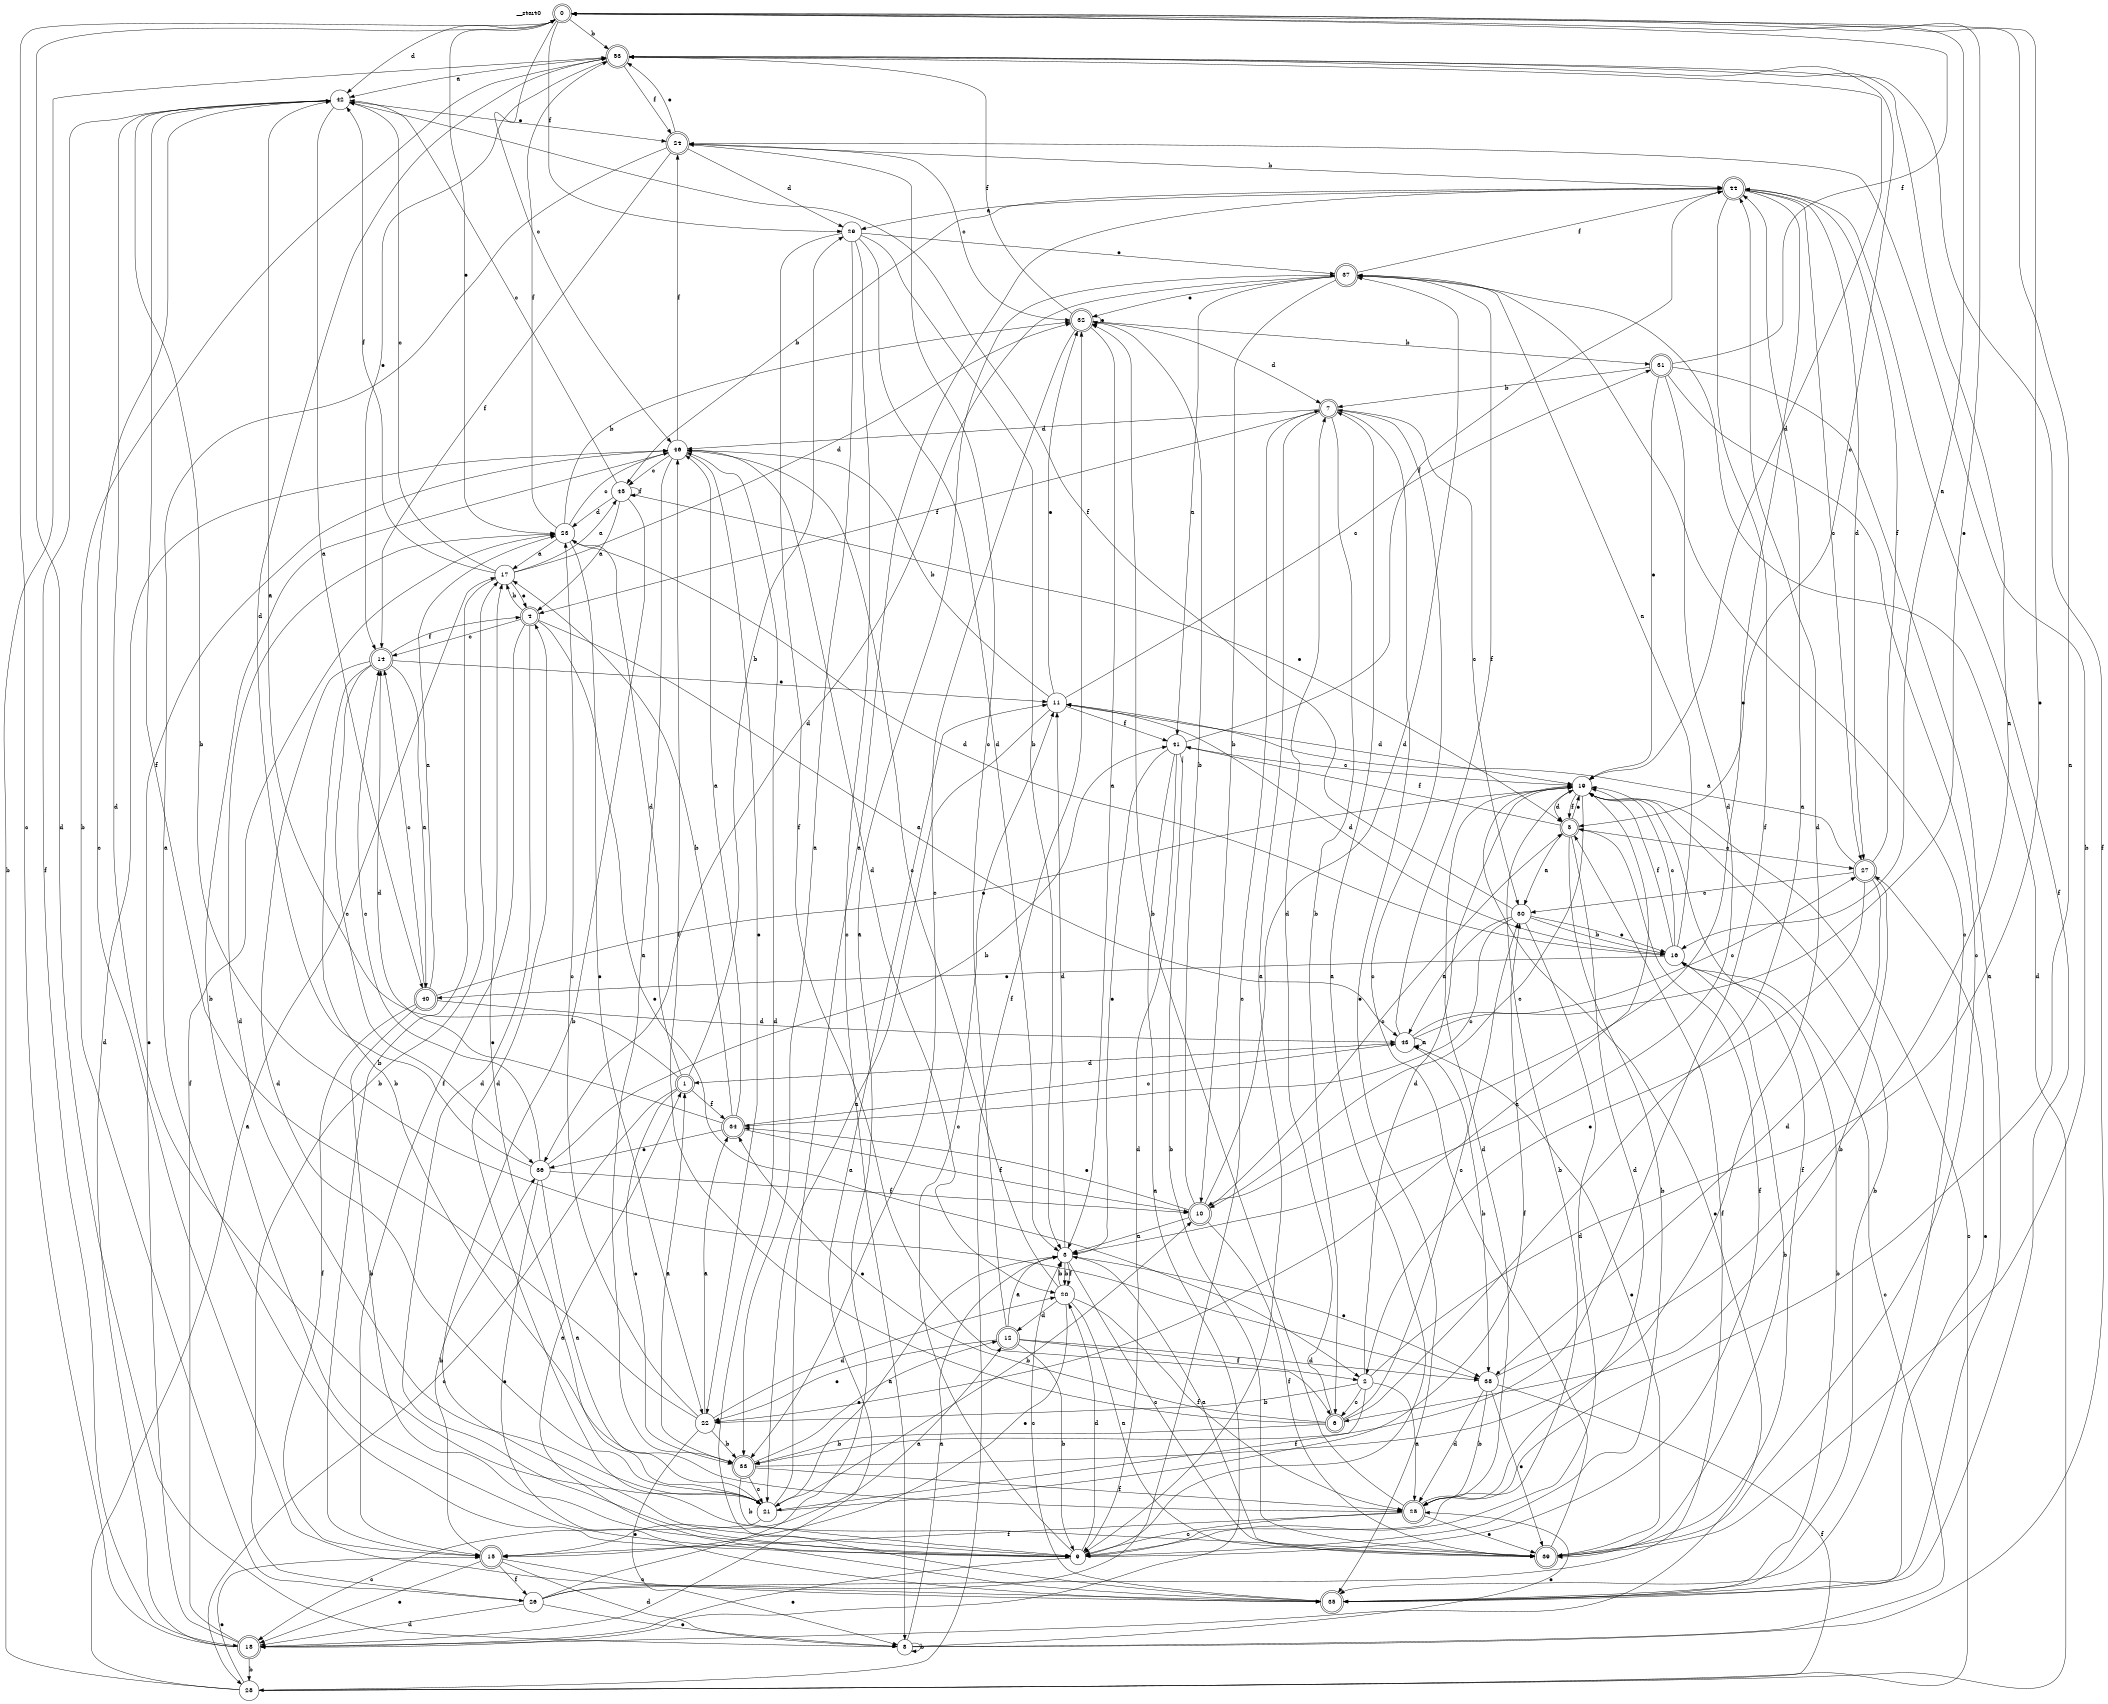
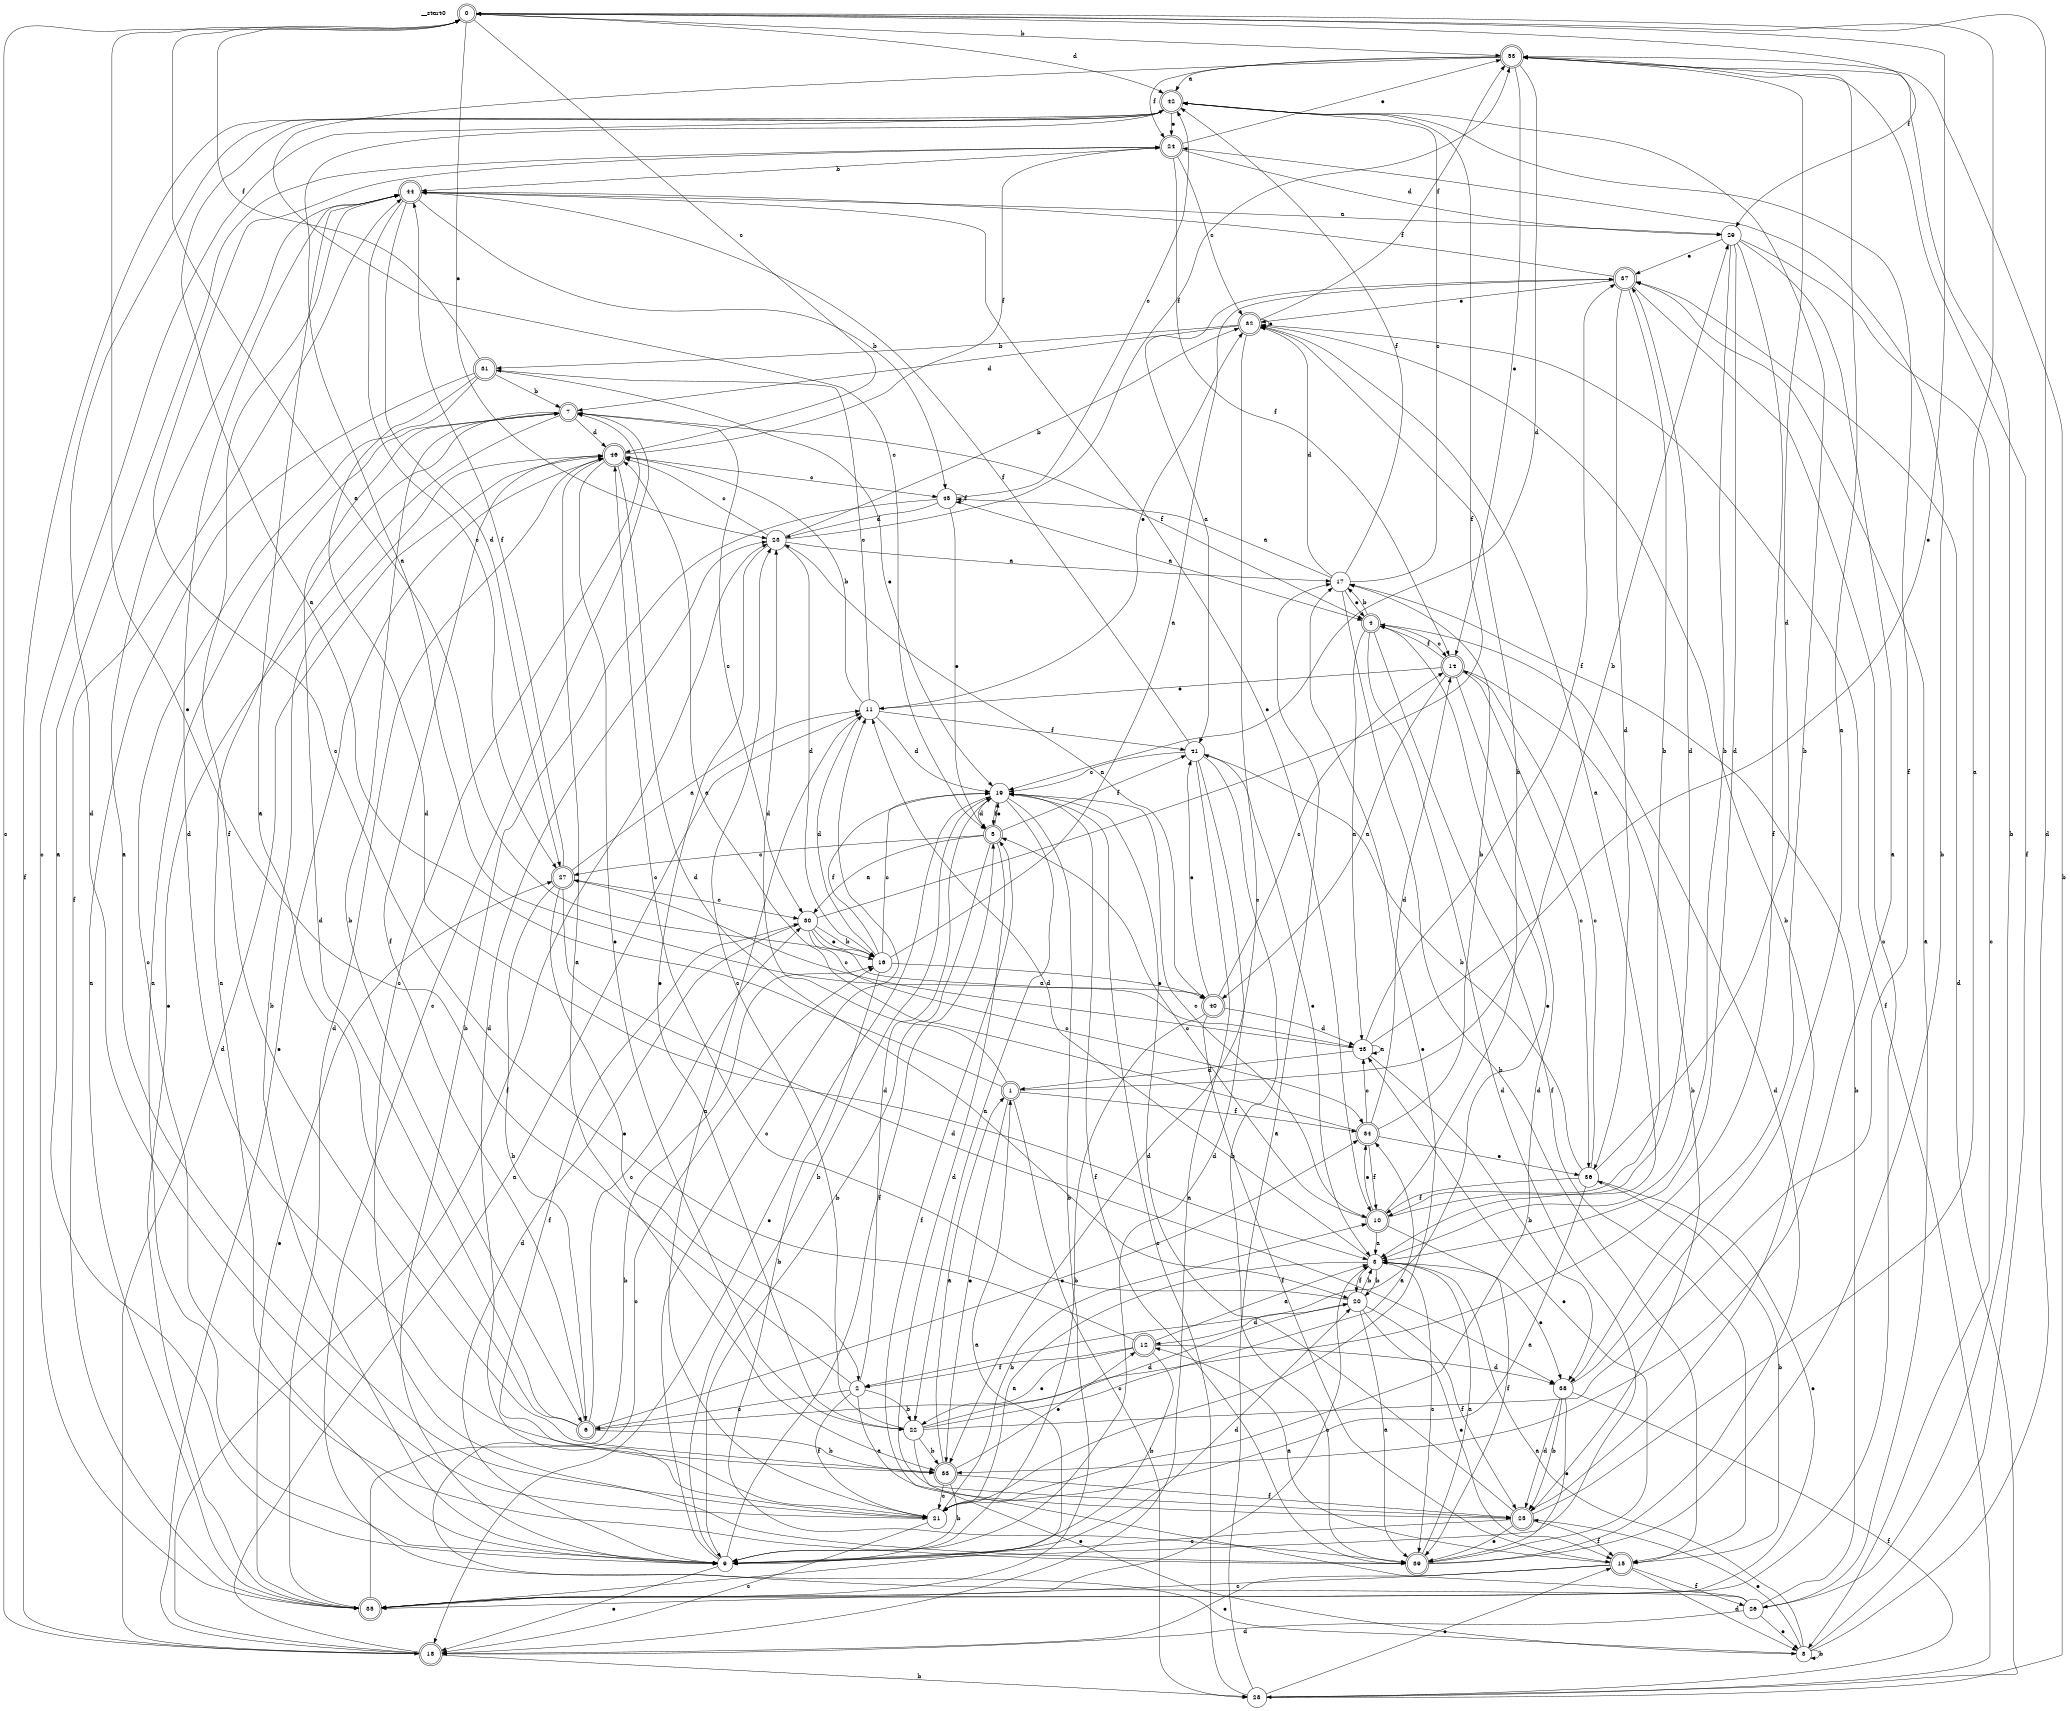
node "42": shape circle -> doublecircle
node "46": shape circle -> doublecircle
edge "40" -> "19": now "40" -> "41"
